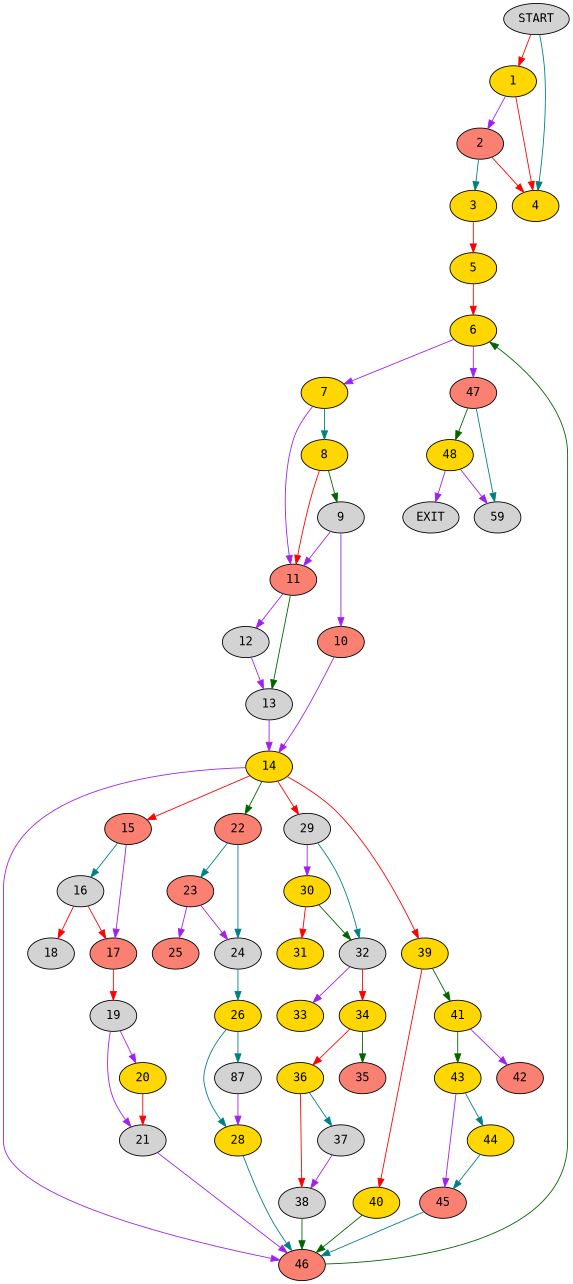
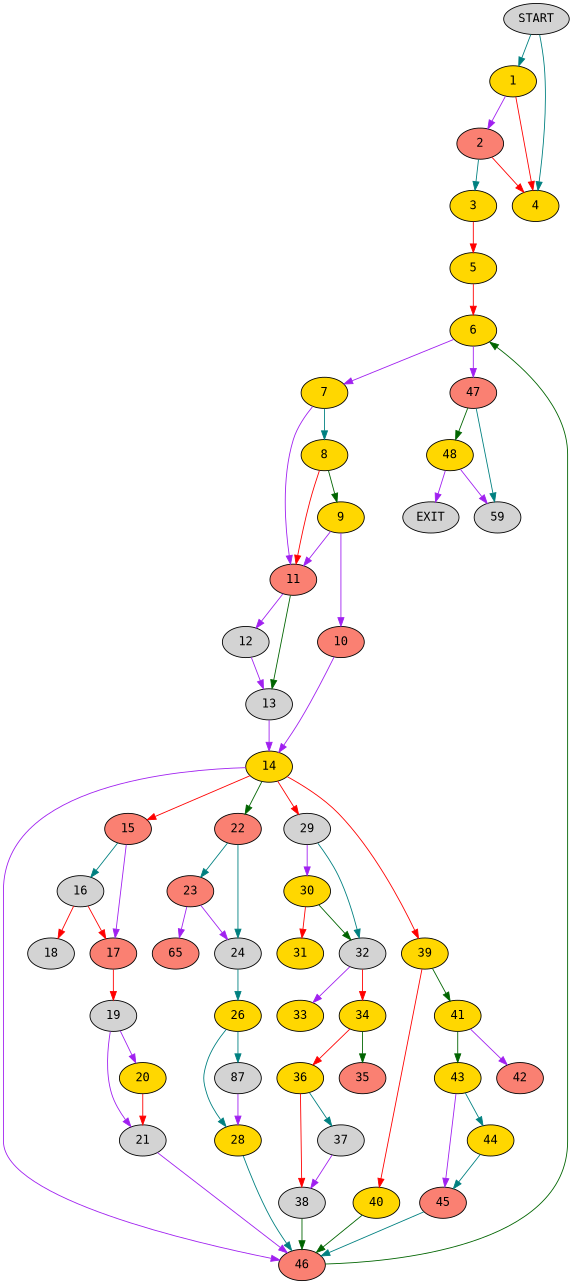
edge "START" -> "1": color red -> teal
node "9": fillcolor lightgrey -> gold
node "25": label "25" -> "65"
